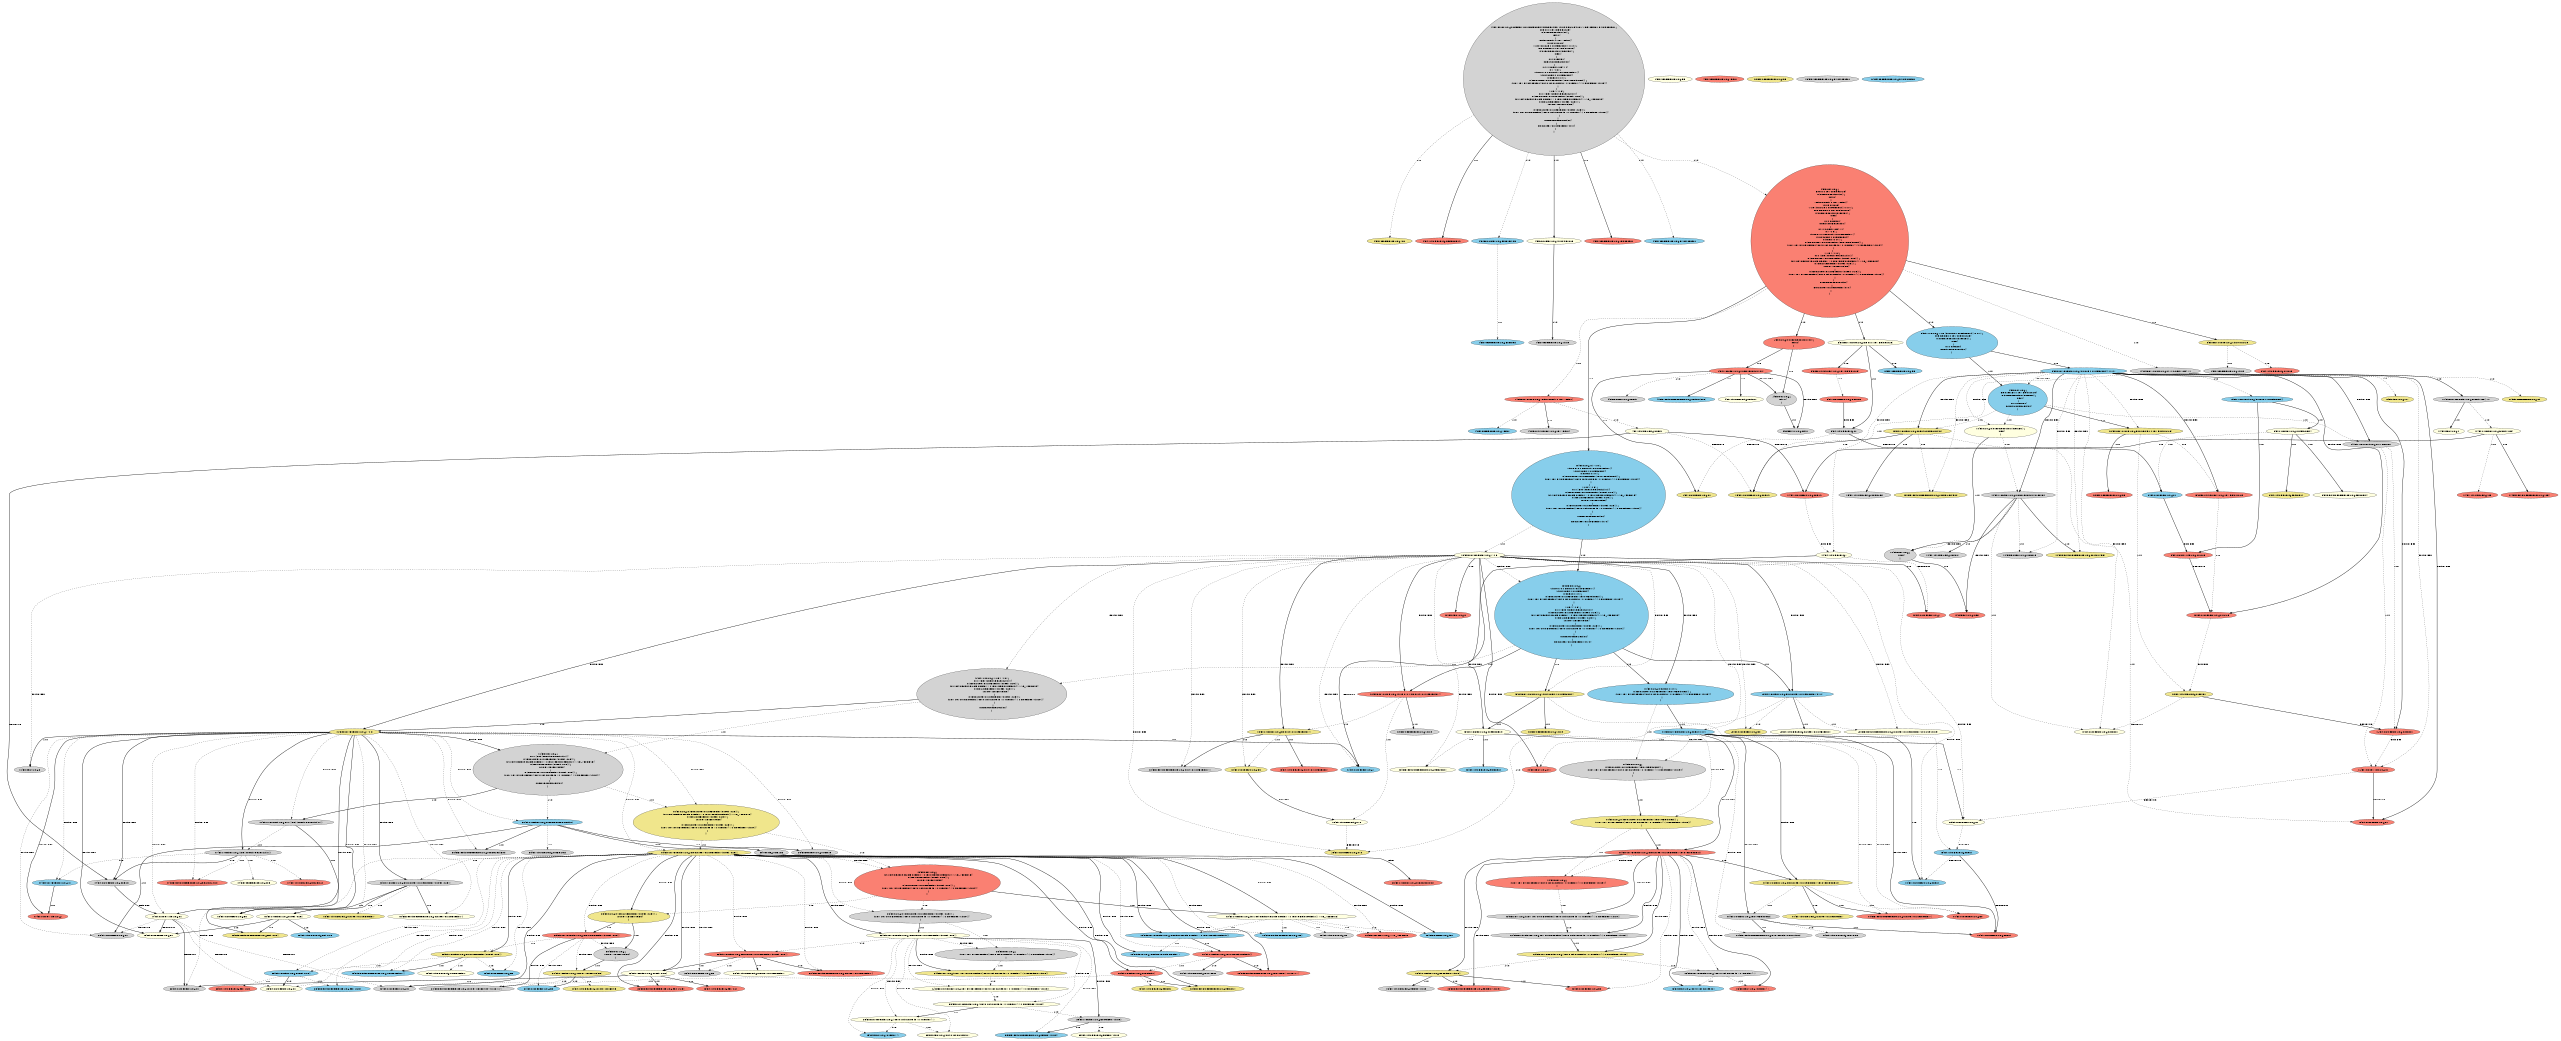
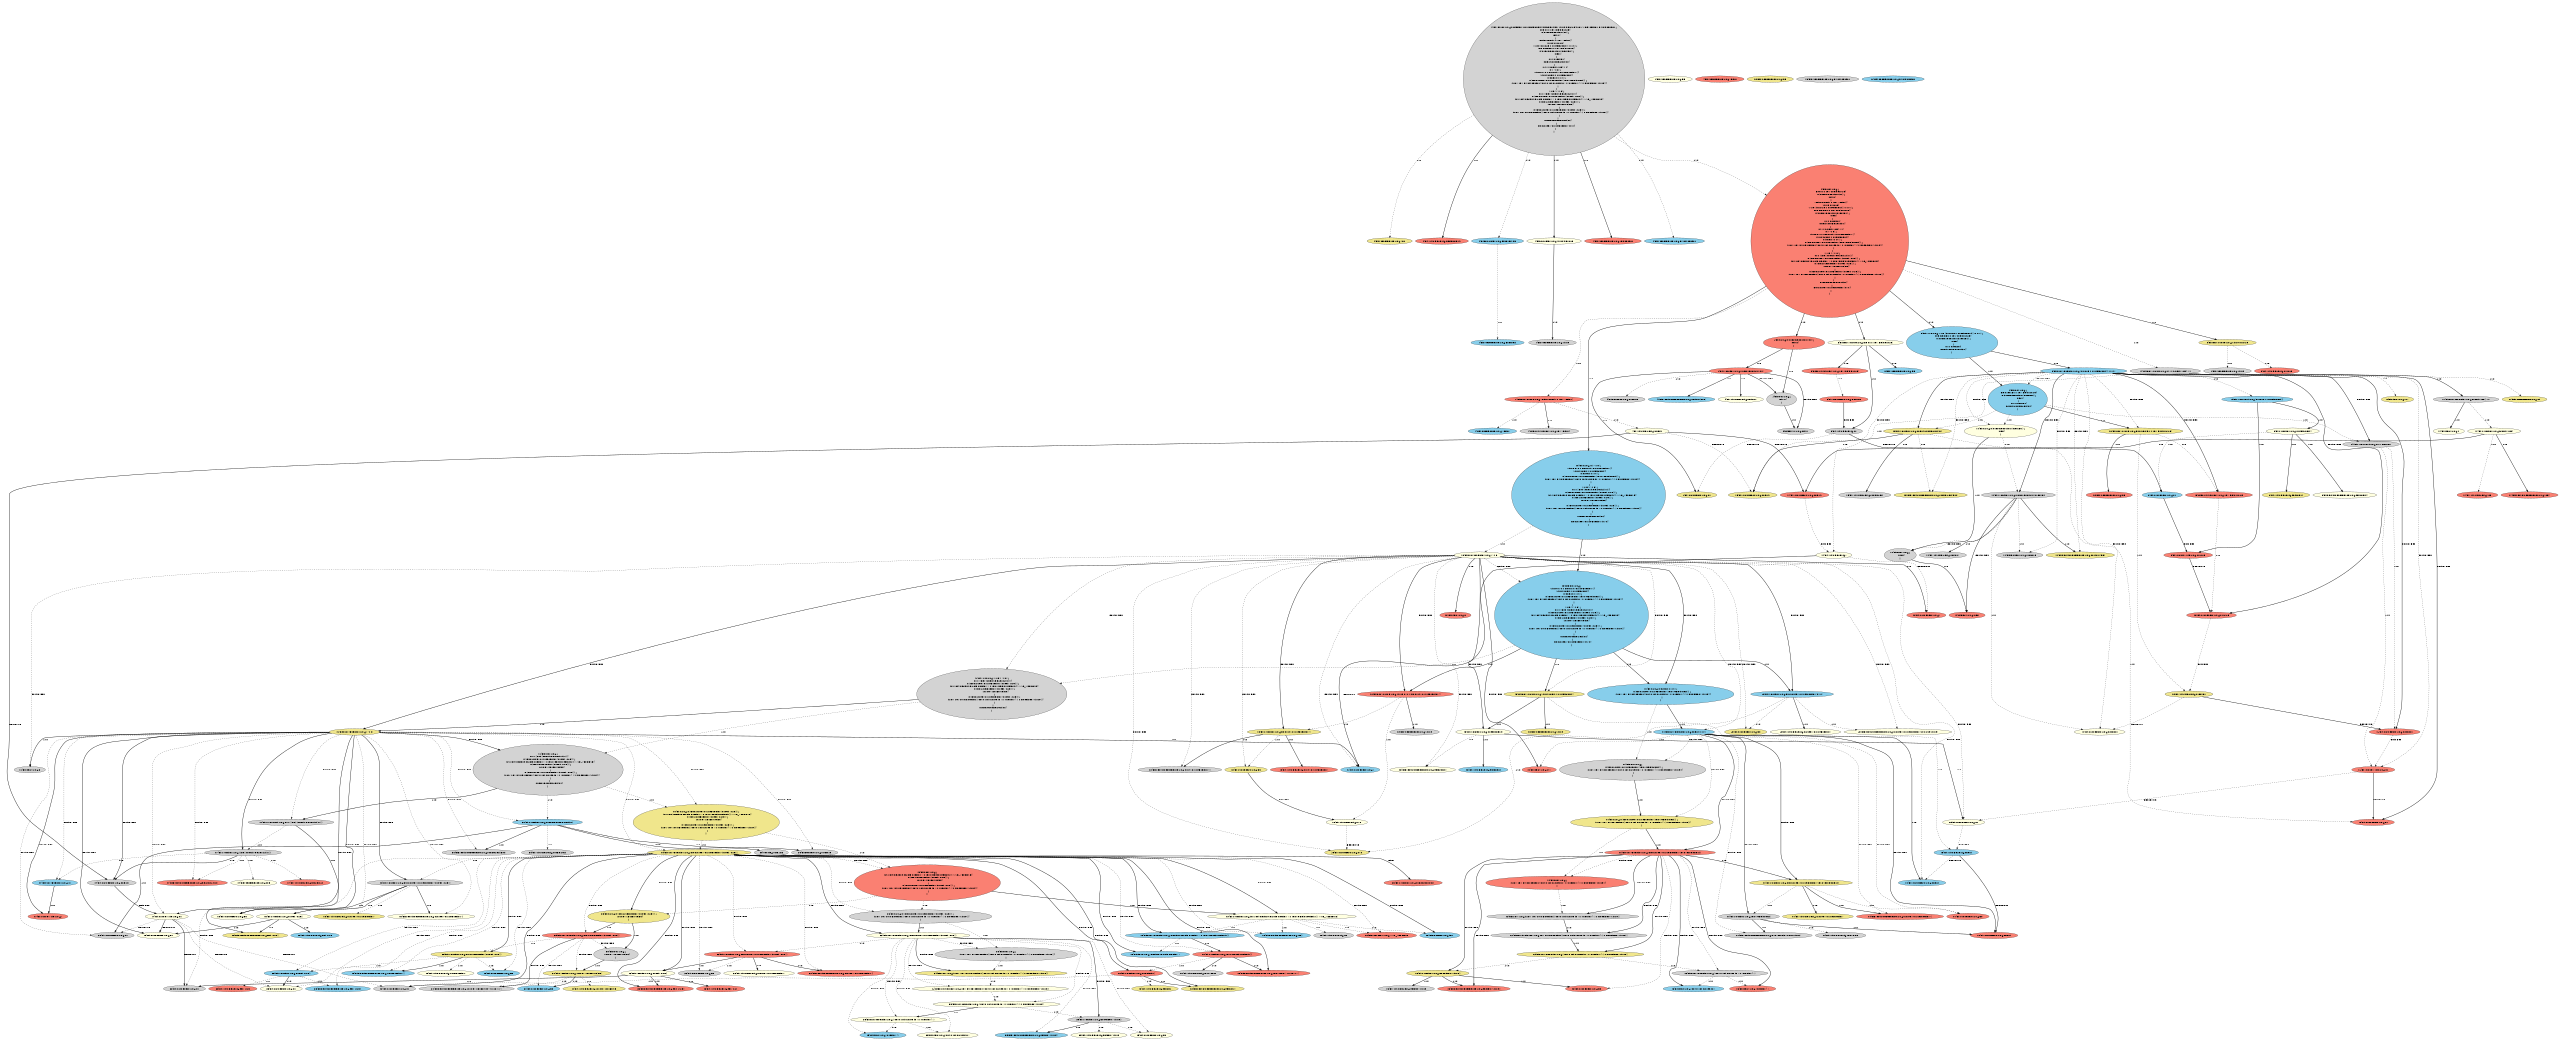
node "4:CtFieldReadImpl@parents": label "4:CtFieldReadImpl@parents" -> "4:CtFieldReadImpl@dirCache"
node "35:CtVariableReadImpl@ftp": added
